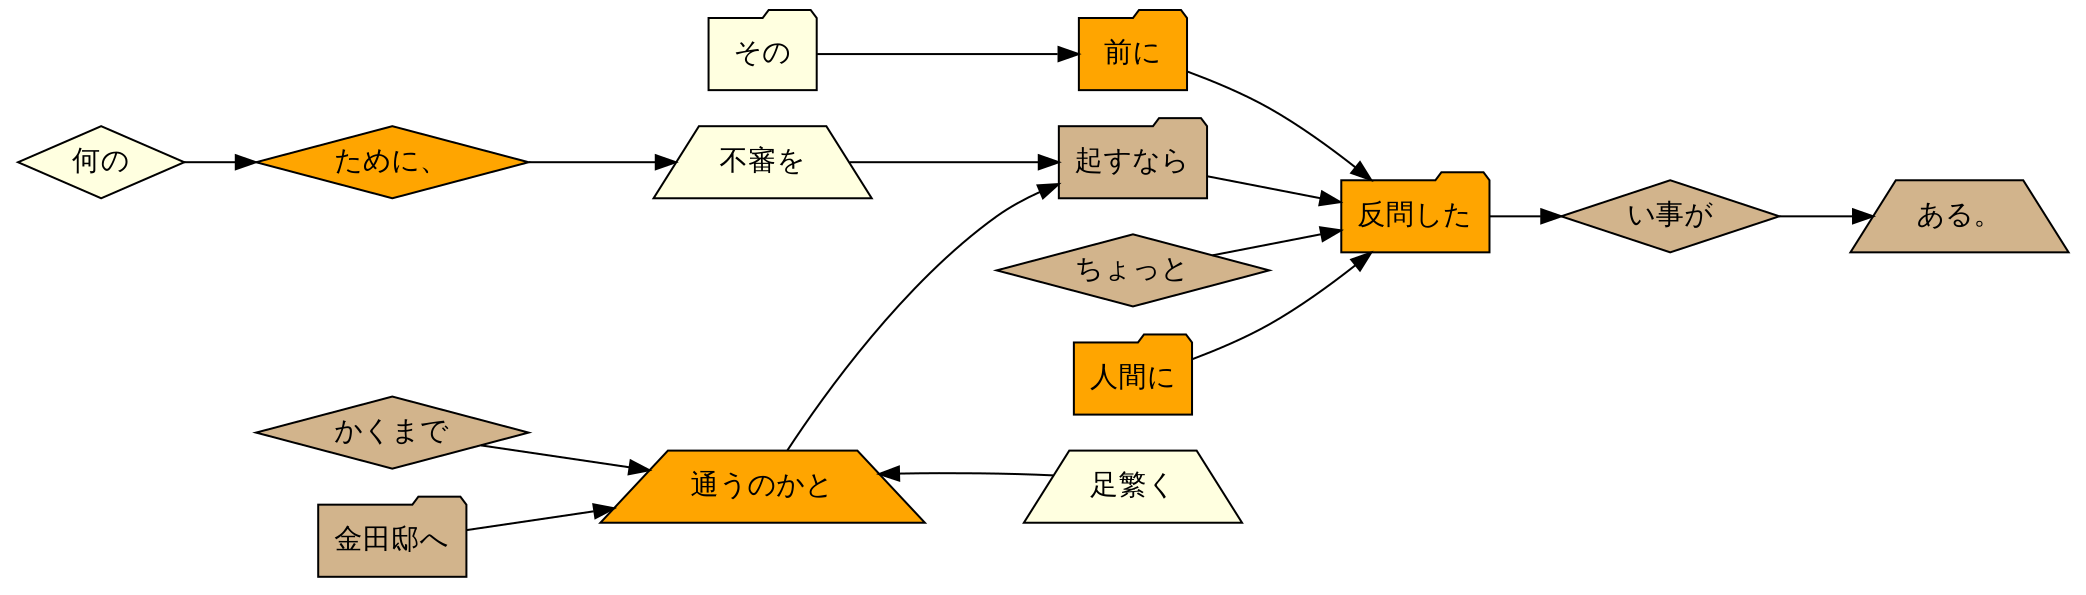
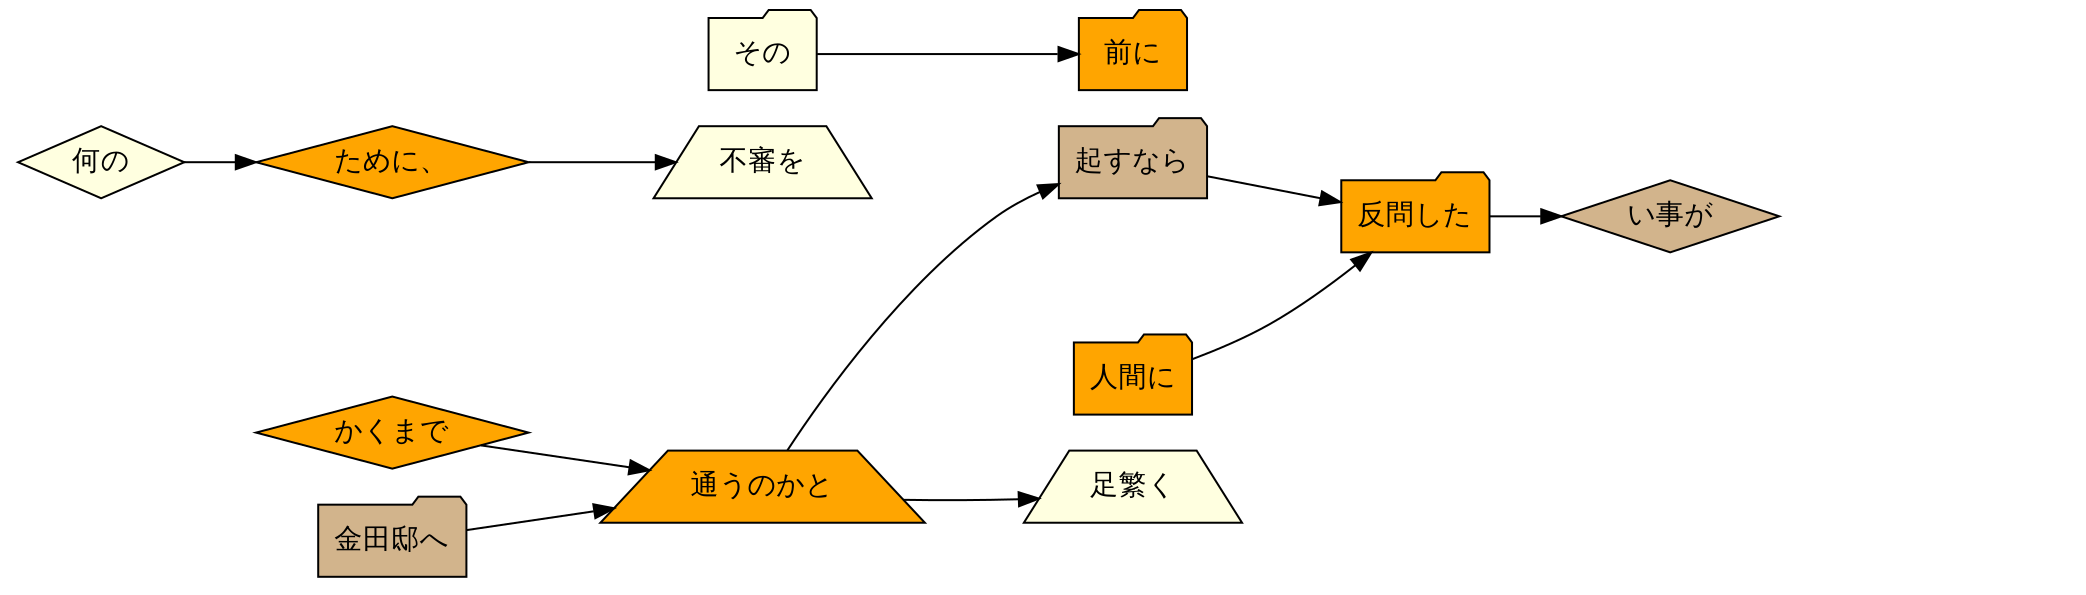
edge "前に" -> "反問した": removed
edge "不審を" -> "起すなら": removed
node "ある。": removed
node "ちょっと": removed
node "かくまで": fillcolor tan -> orange
edge "足繁く" -> "通うのかと": reversed
